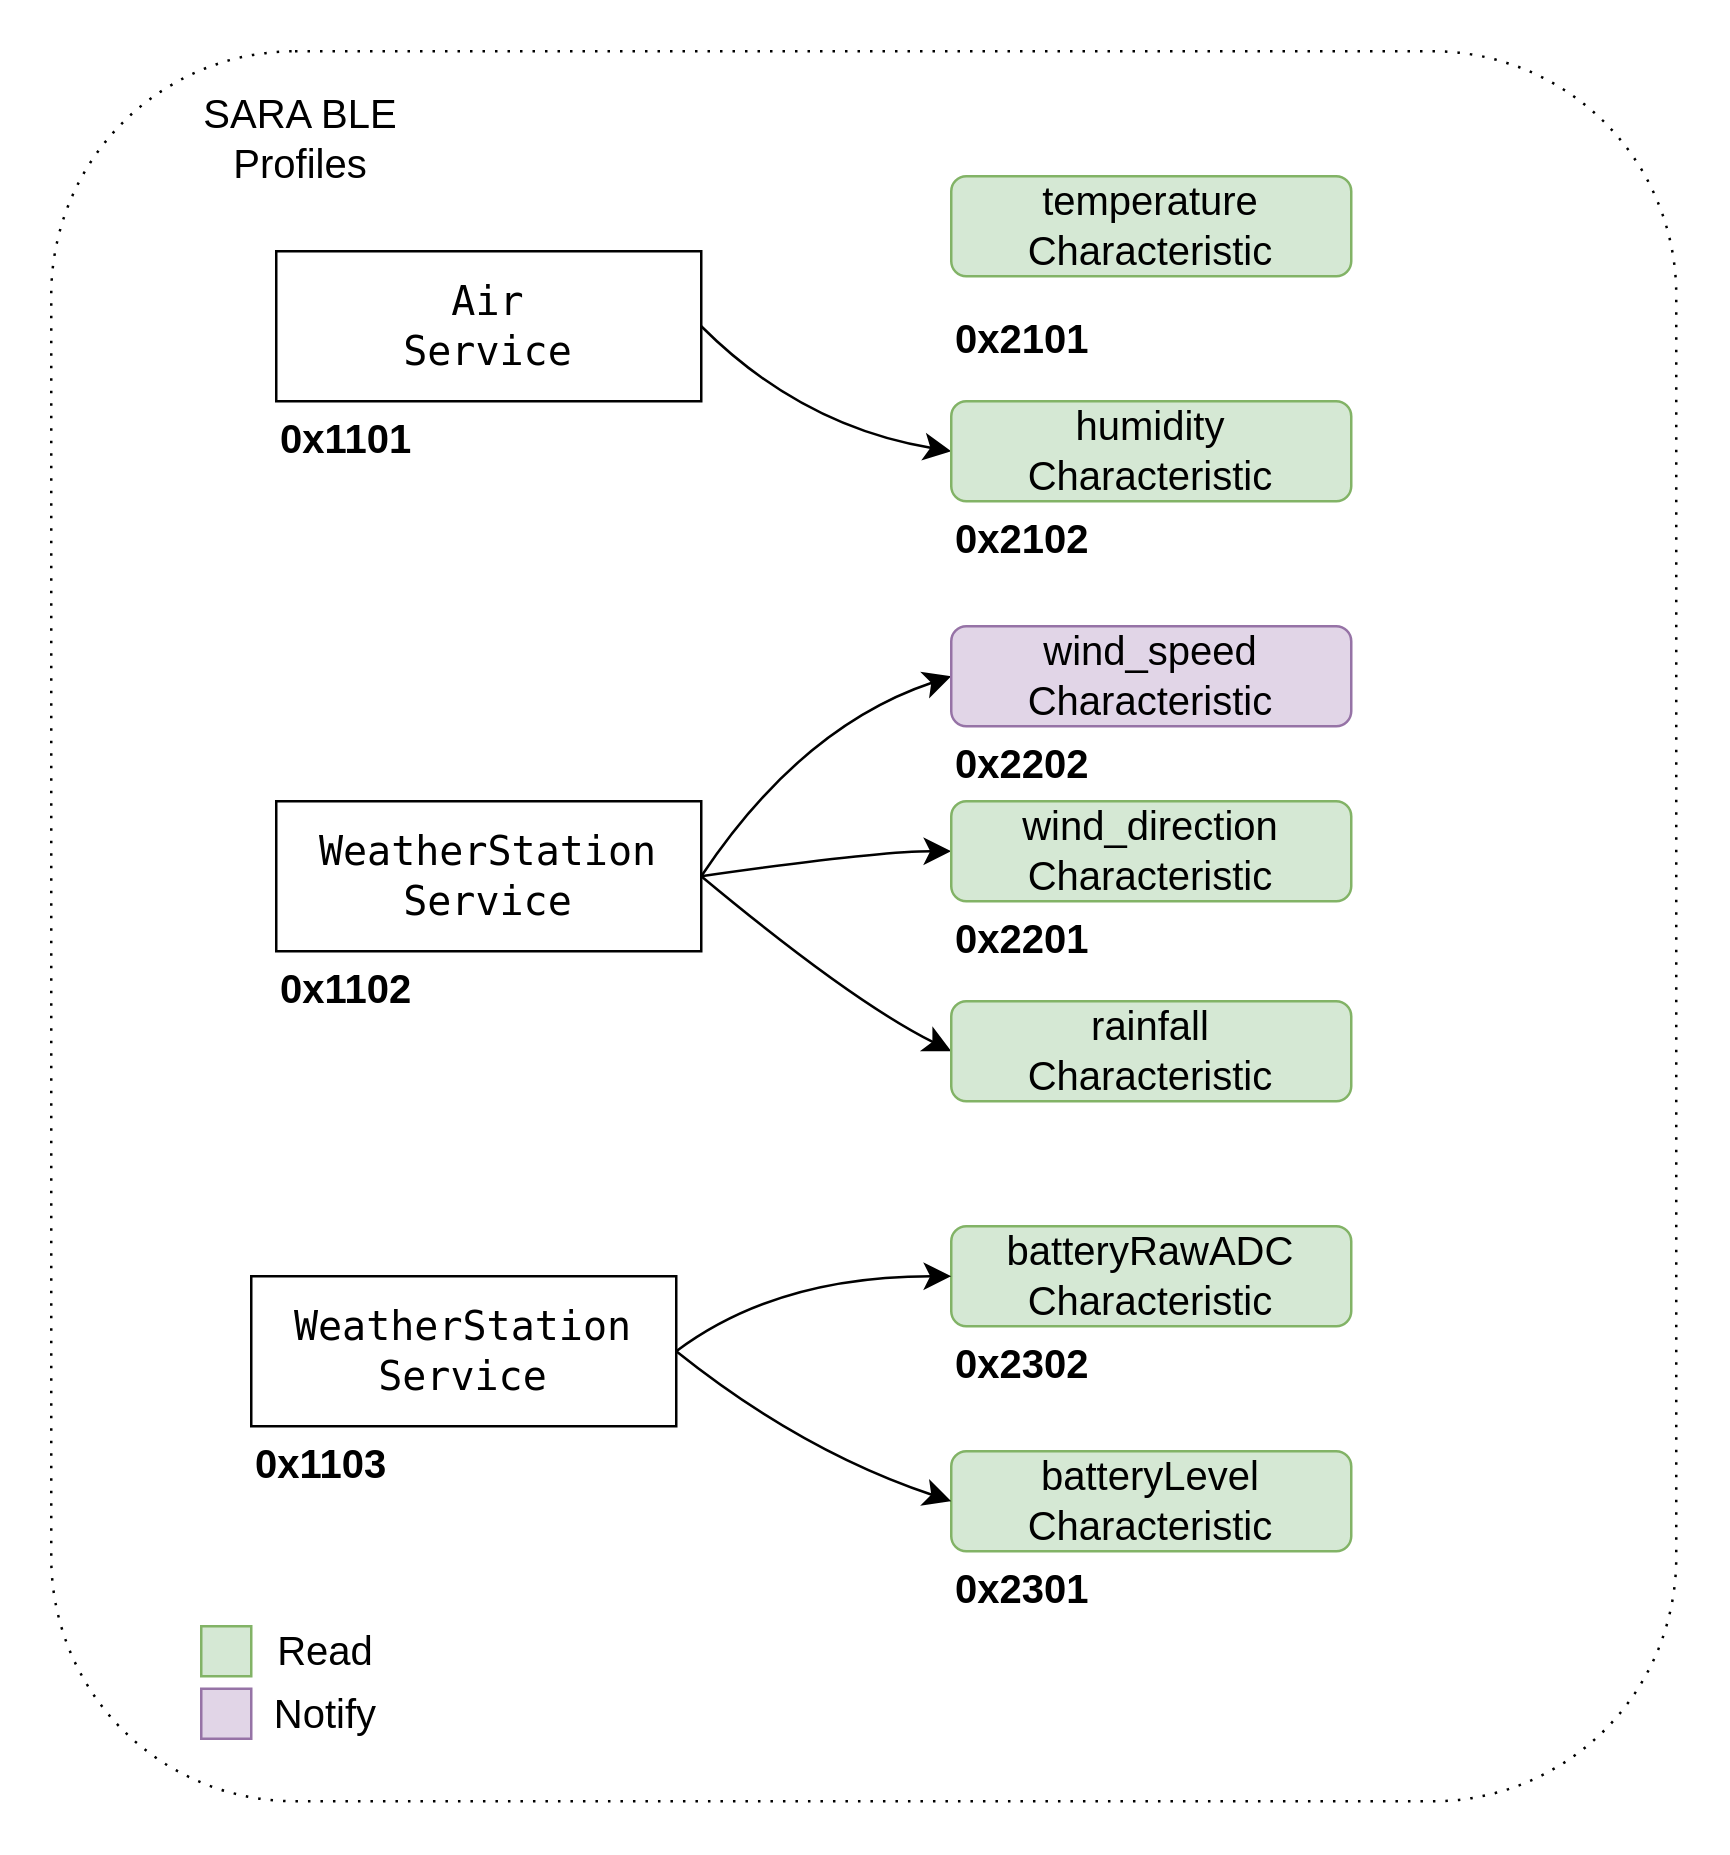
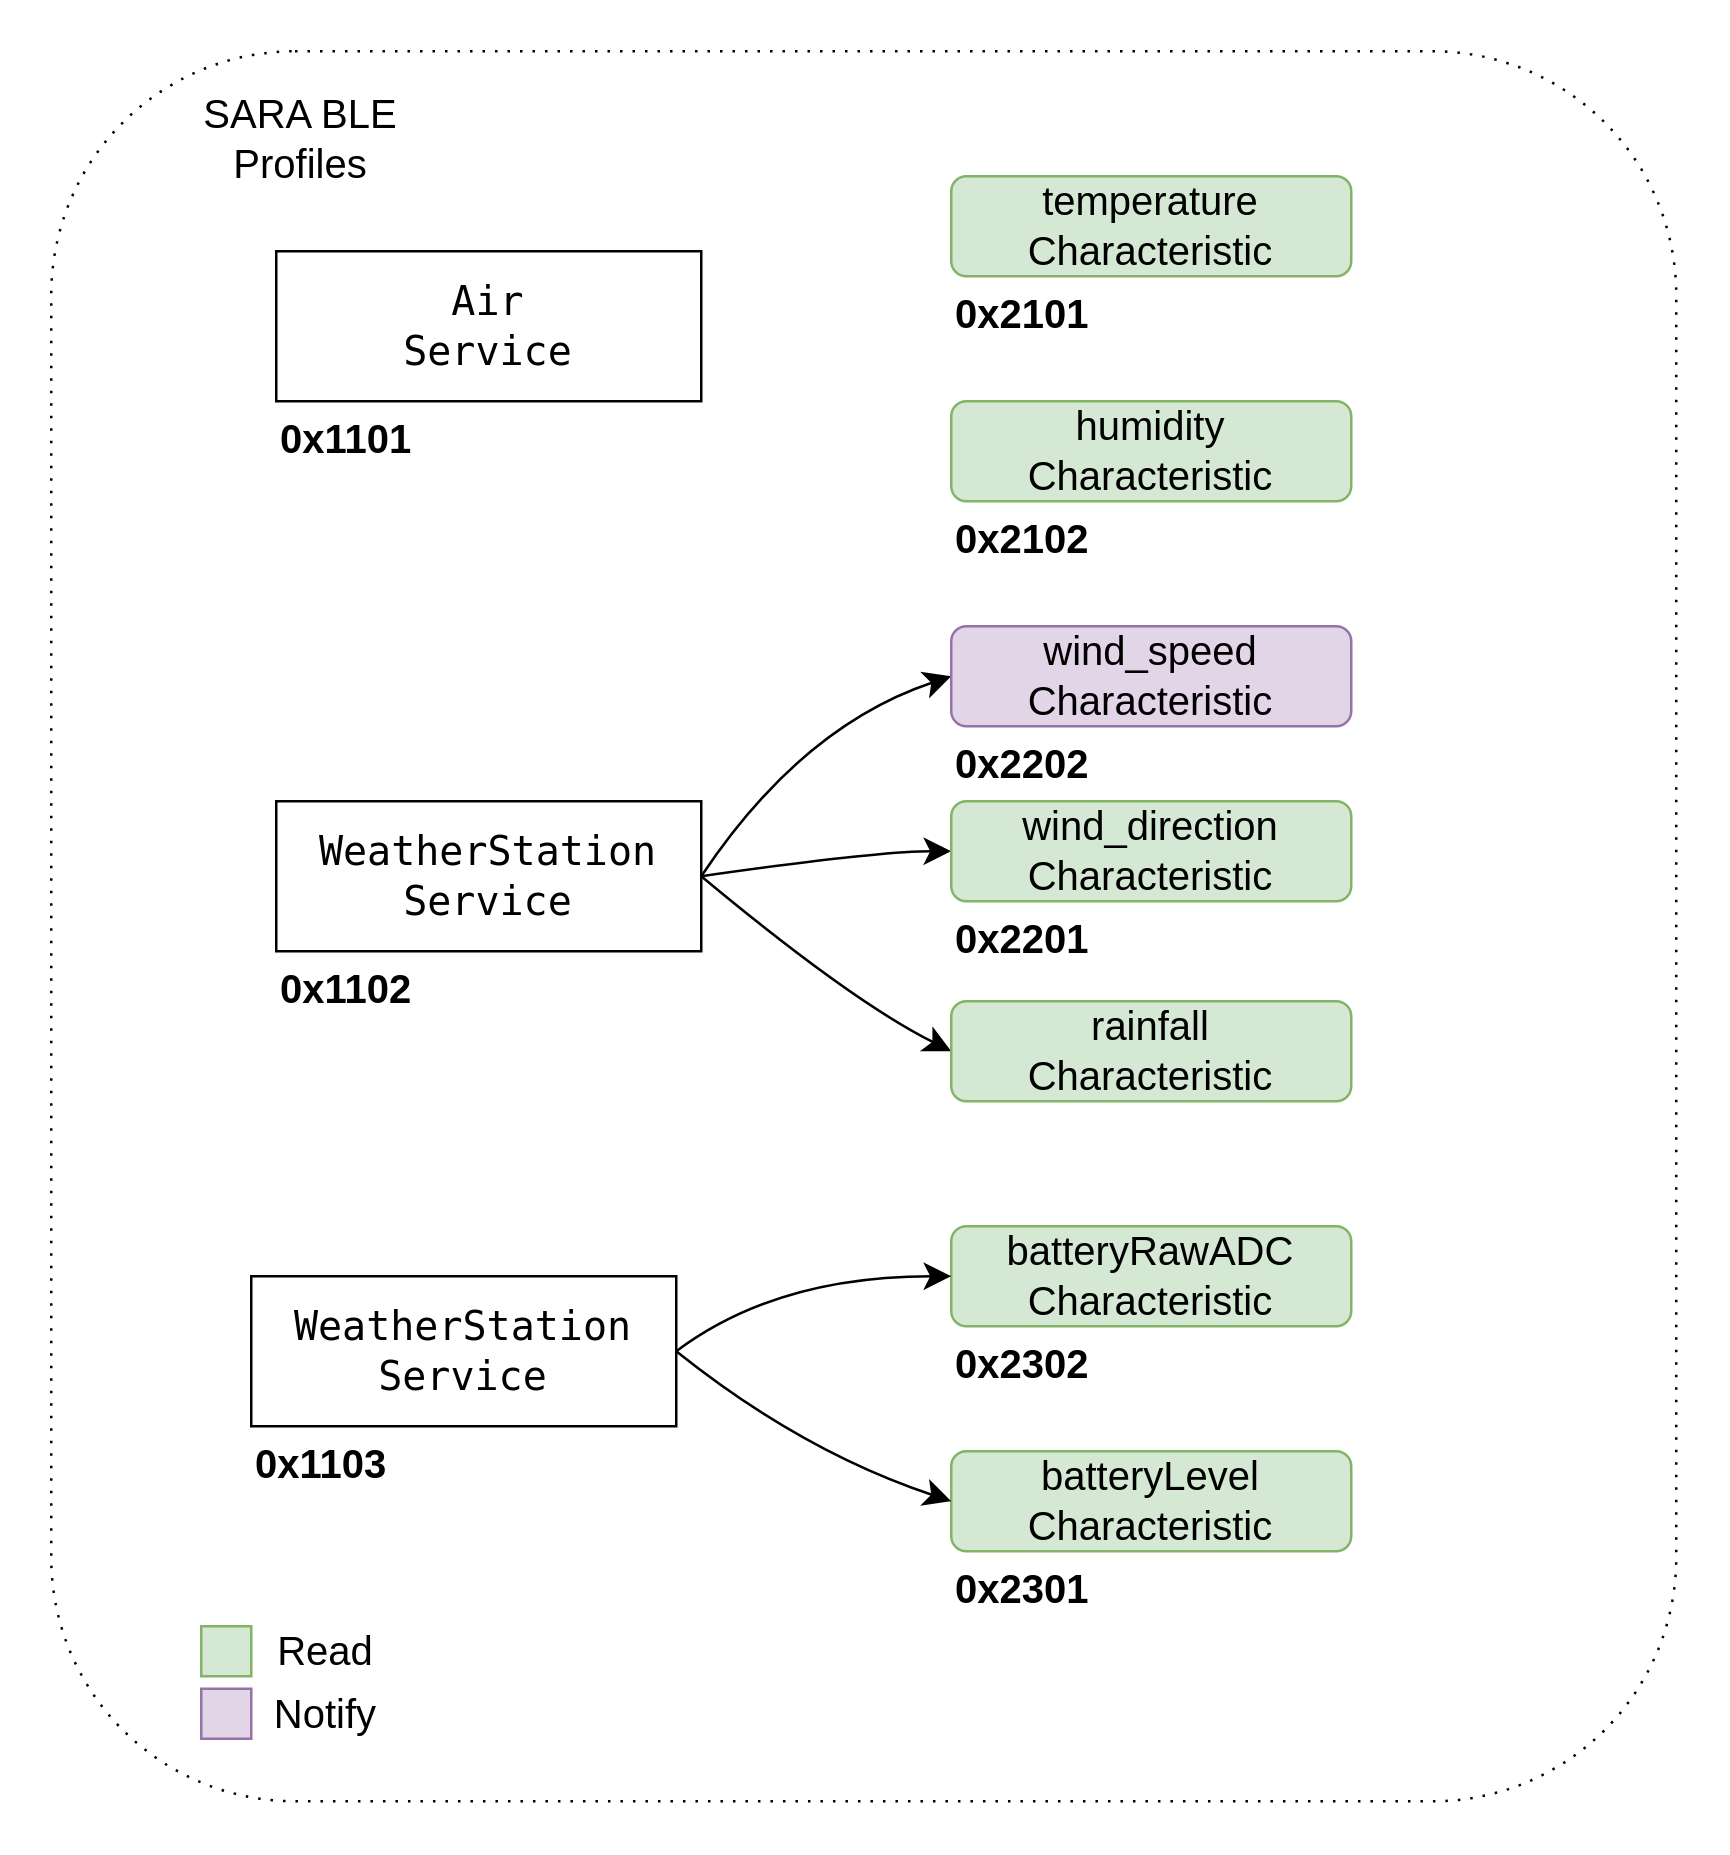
node "0x2101": moved (1026, 339) -> (1026, 314)
edge "Air Service" -> "humidity Characteristic": removed
